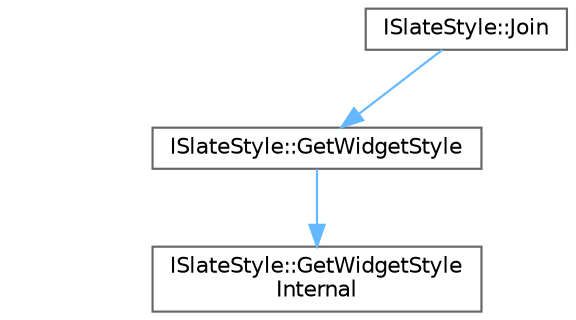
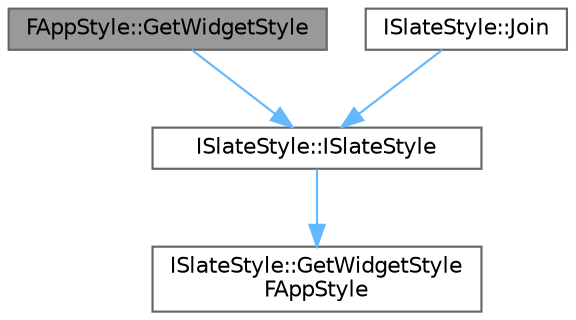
node "FAppStyle::GetWidgetStyle": added
node "ISlateStyle::GetWidgetStyle": label "ISlateStyle::GetWidgetStyle" -> "ISlateStyle::ISlateStyle"
node "ISlateStyle::GetWidgetStyle Internal": label "ISlateStyle::GetWidgetStyle Internal" -> "ISlateStyle::GetWidgetStyle FAppStyle"
